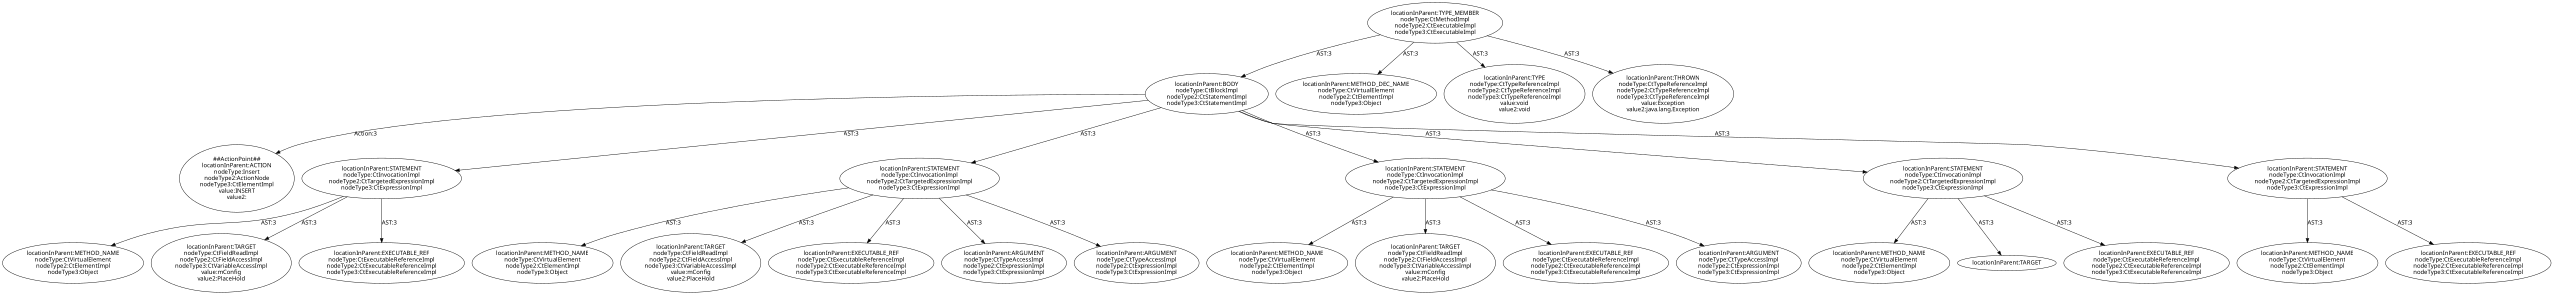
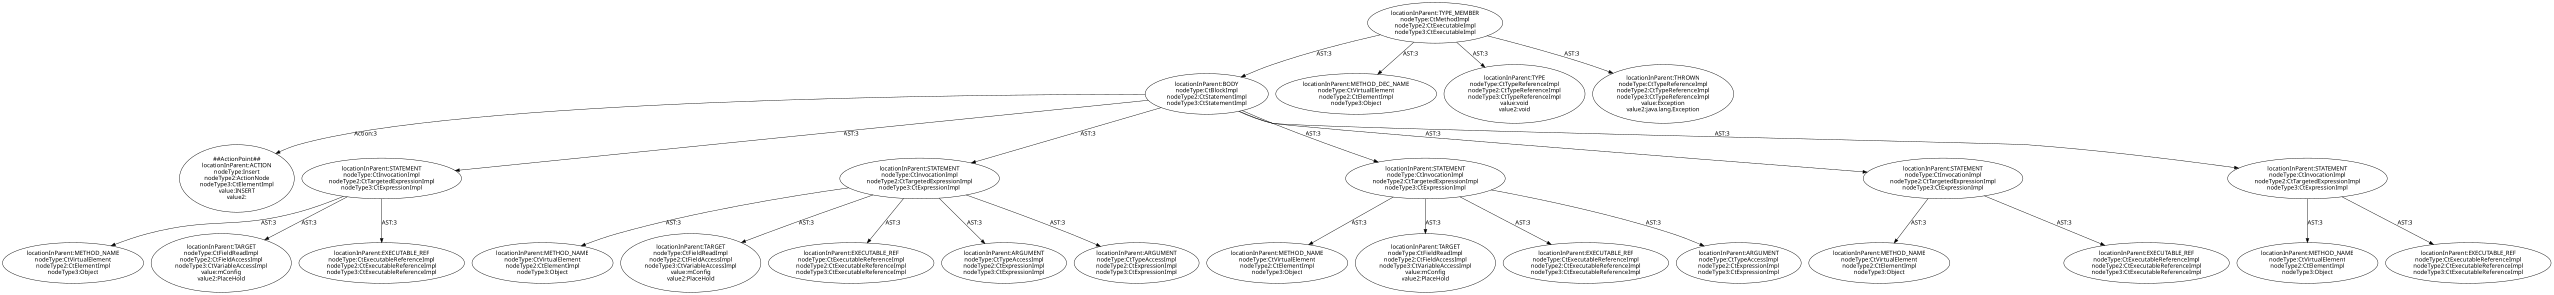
node "locationInParent:TARGET": removed
